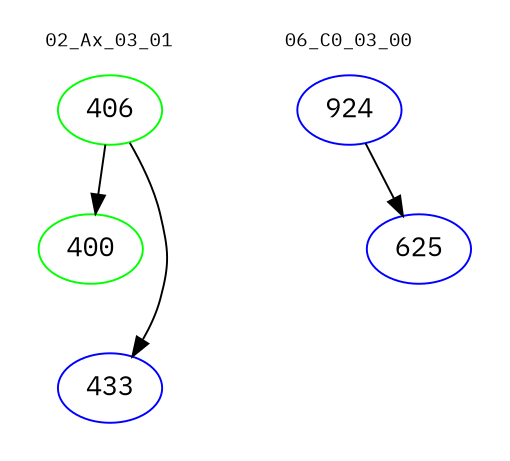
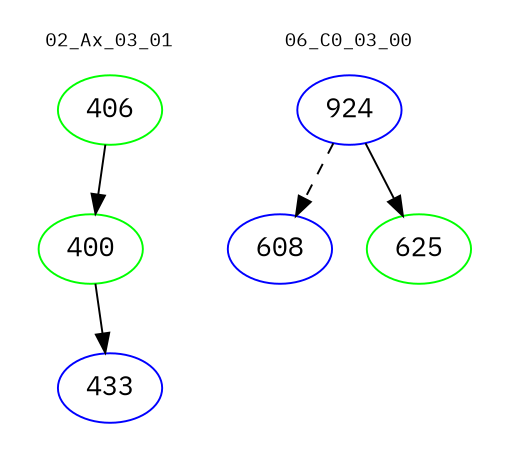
edge "406" -> "433": now "400" -> "433"
node "608": added
node "625": color blue -> green
